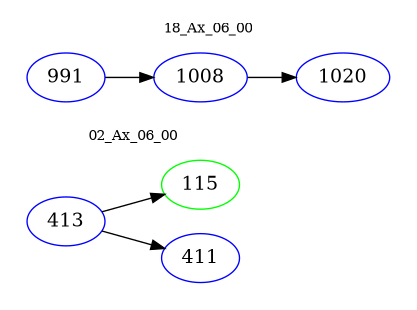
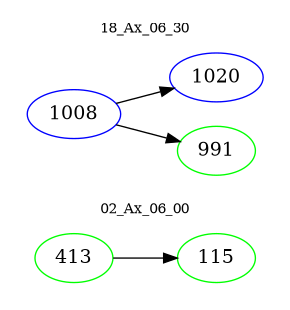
cluster "18_Ax_06_00": label "18_Ax_06_00" -> "18_Ax_06_30"
node "991": color blue -> green
edge "991" -> "1008": reversed
node "413": color blue -> green
node "411": removed
